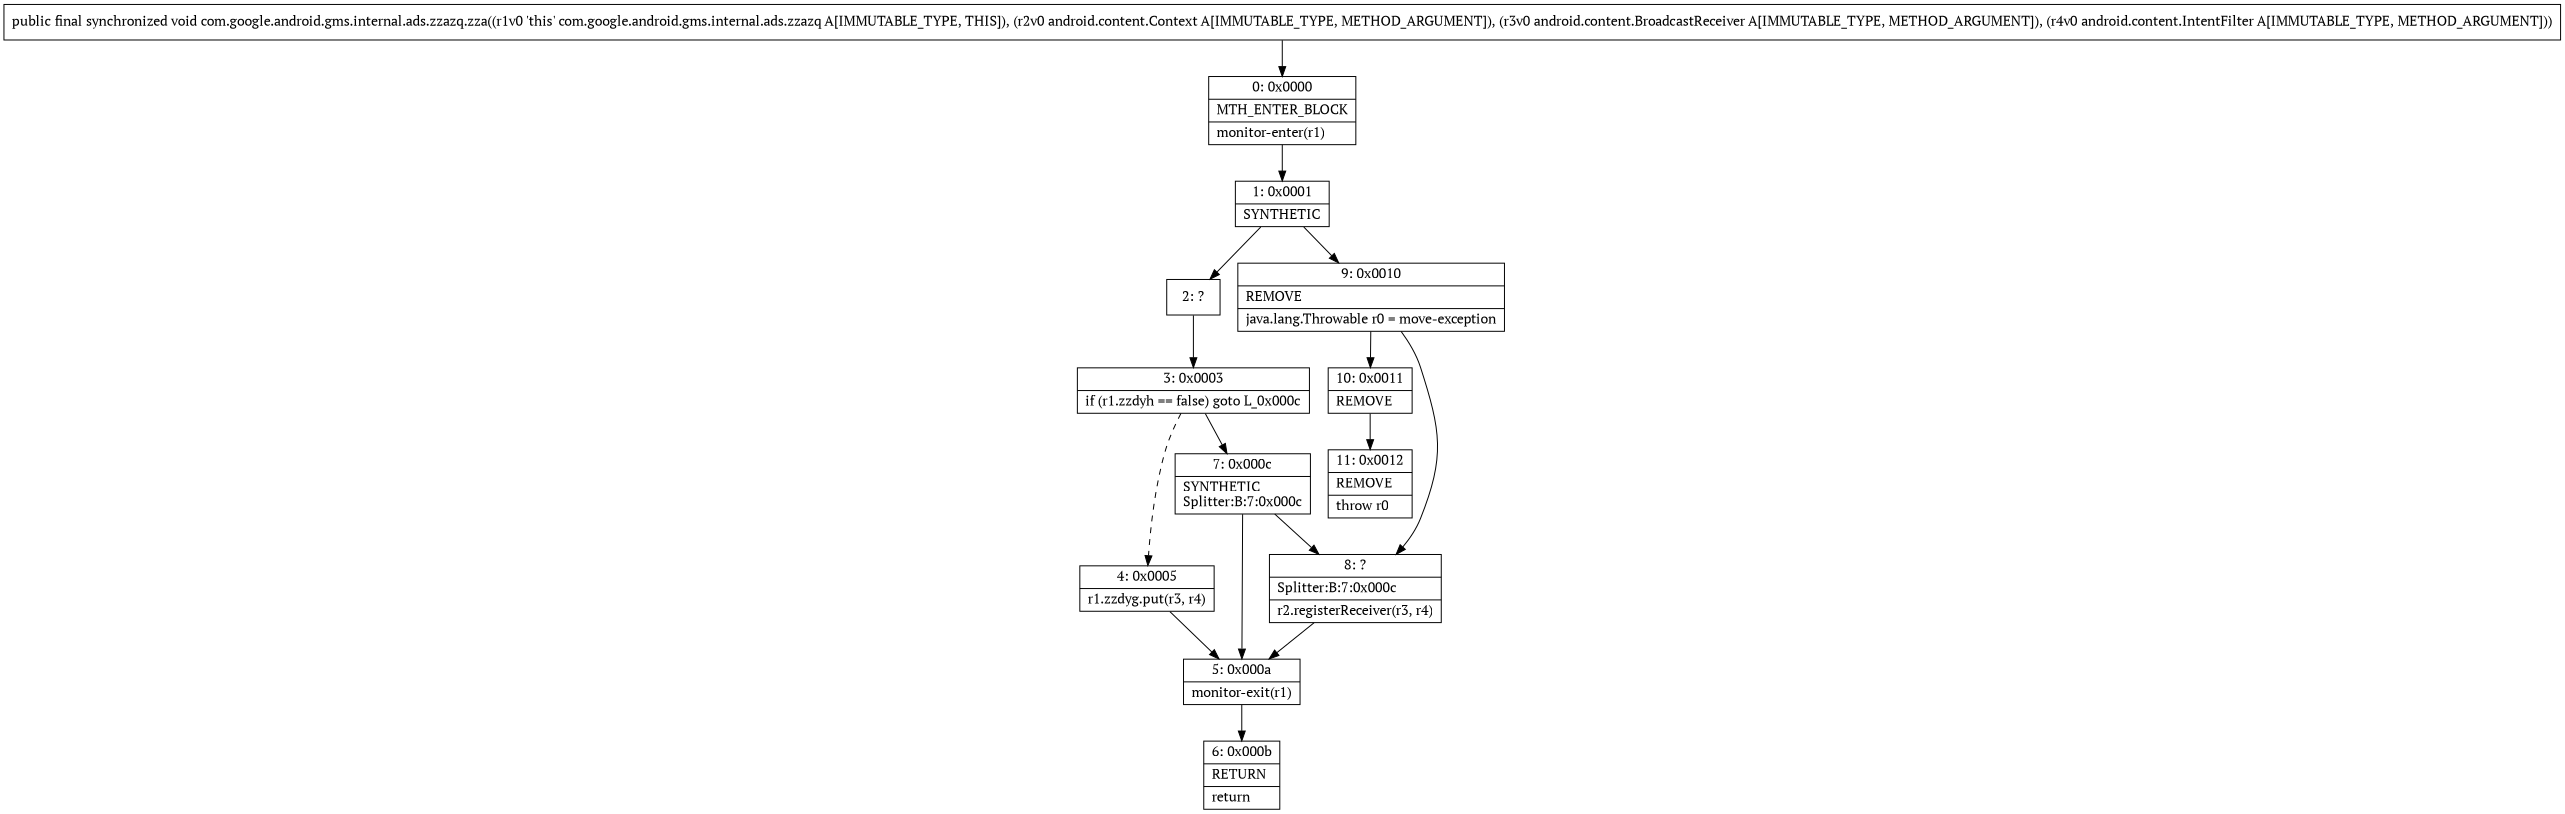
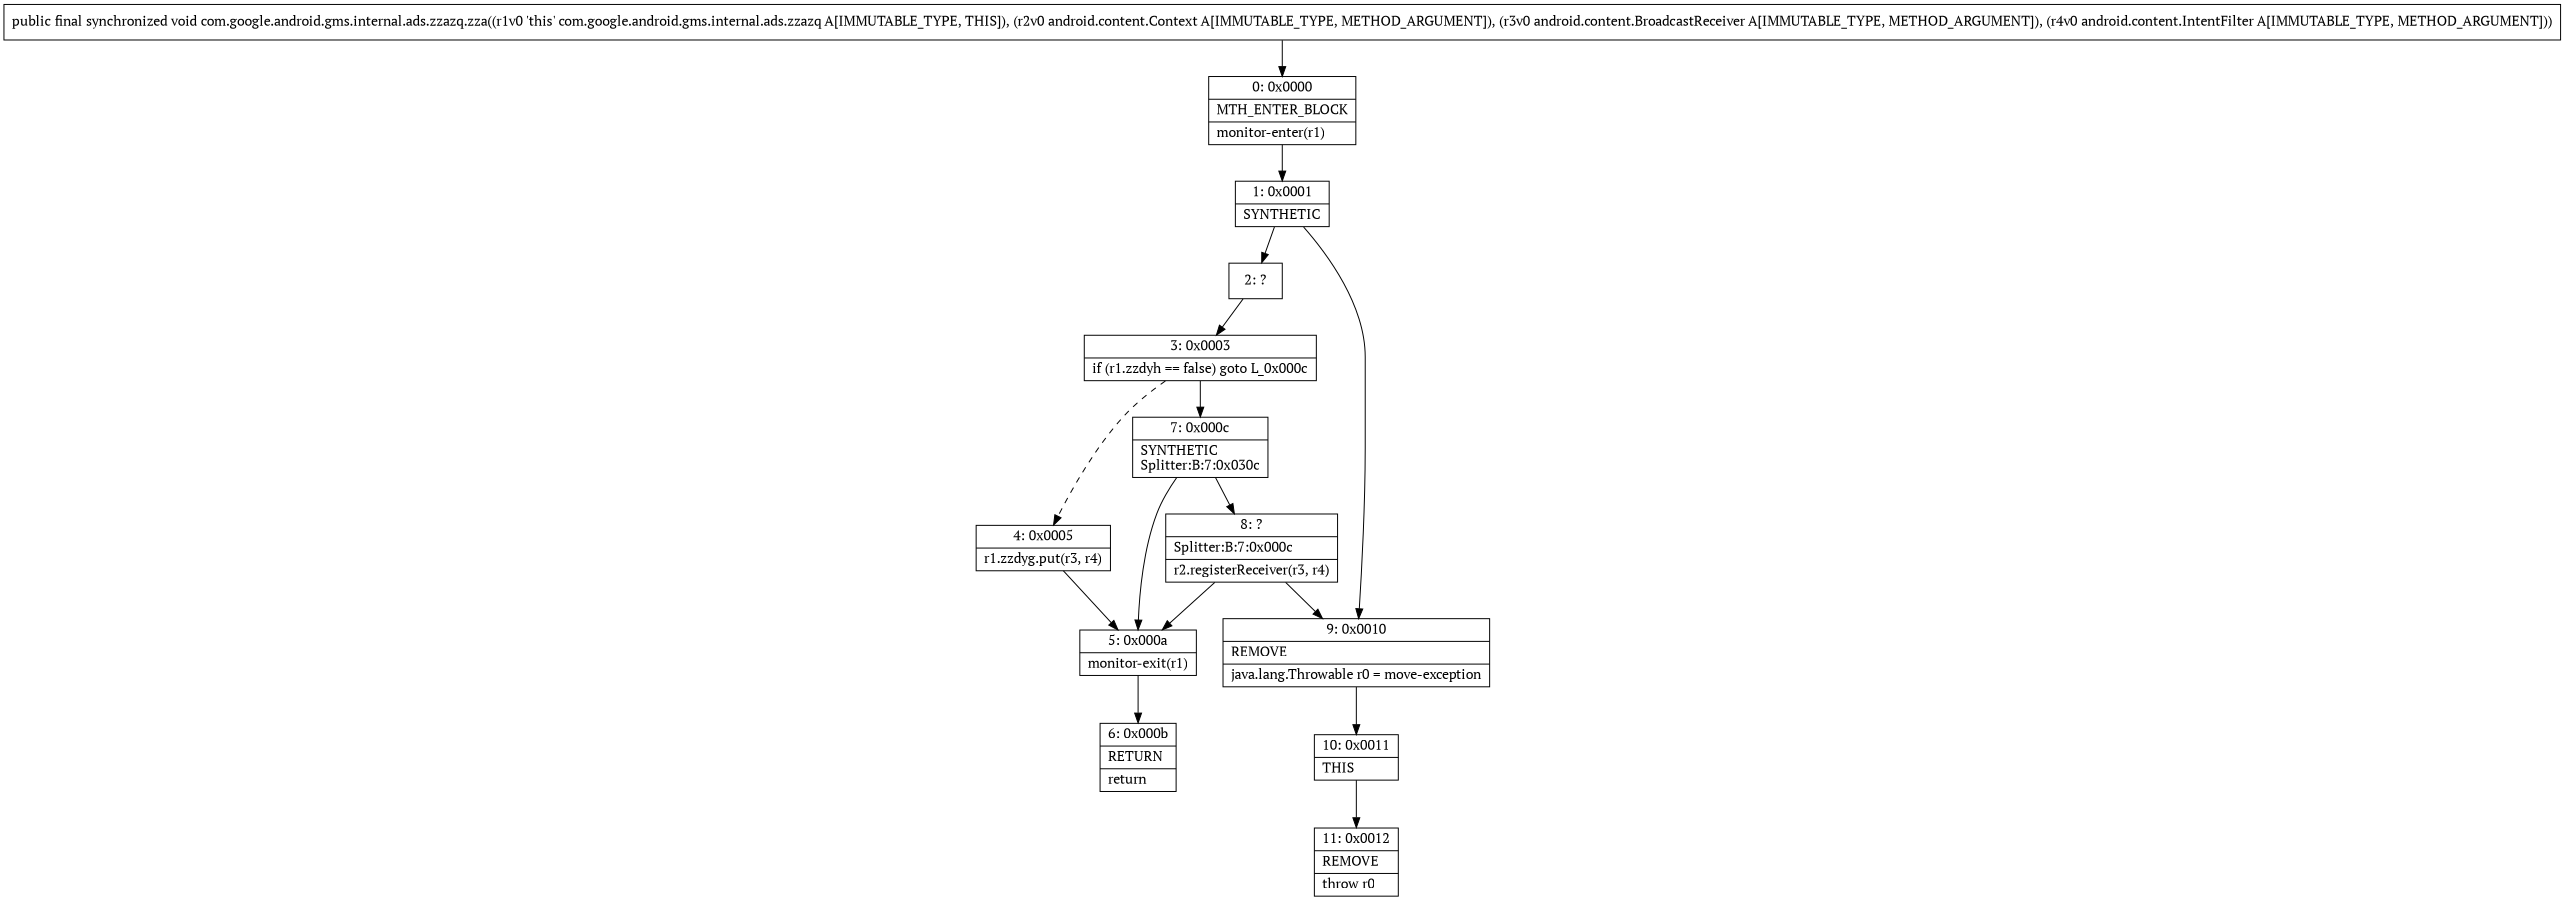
node "10: 0x0011": text "REMOVE" -> "THIS"
edge "9: 0x0010" -> "8: ?": reversed
node "7: 0x000c": text "Splitter:B:7:0x000c" -> "Splitter:B:7:0x030c"
